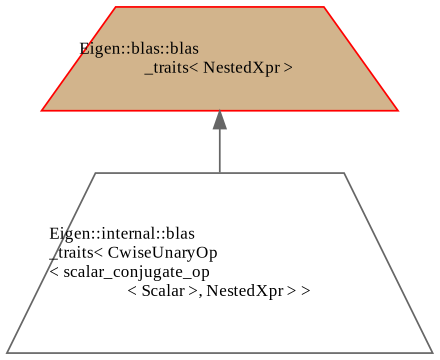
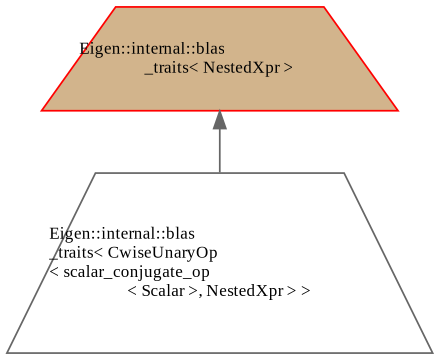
node "Eigen::blas::blas _traits< NestedXpr >": label "Eigen::blas::blas _traits< NestedXpr >" -> "Eigen::internal::blas _traits< NestedXpr >"
